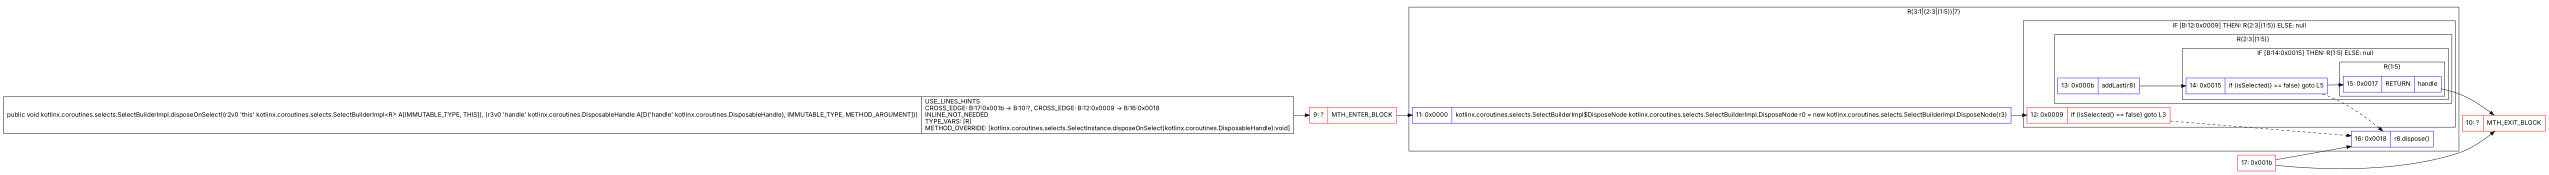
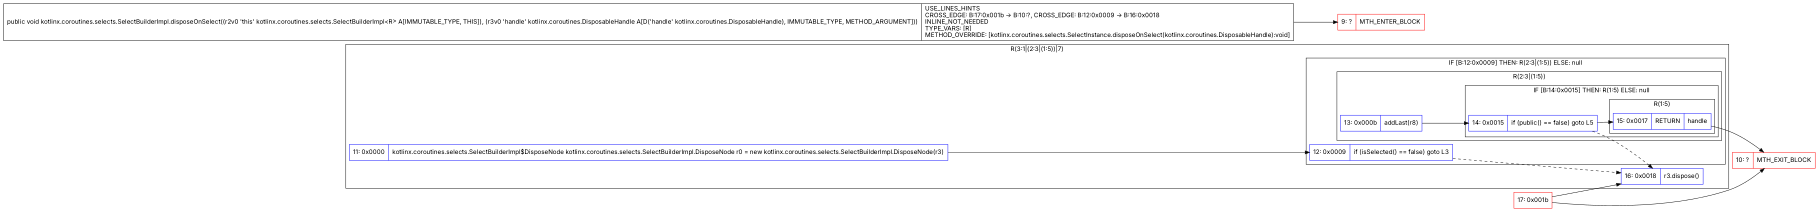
node "14: 0x0015": text "if (isSelected() == false) goto L5" -> "if (public() == false) goto L5"
edge "9: ?" -> "11: 0x0000": removed
node "12: 0x0009": color red -> blue
node "16: 0x0018": text "r8.dispose()" -> "r3.dispose()"
